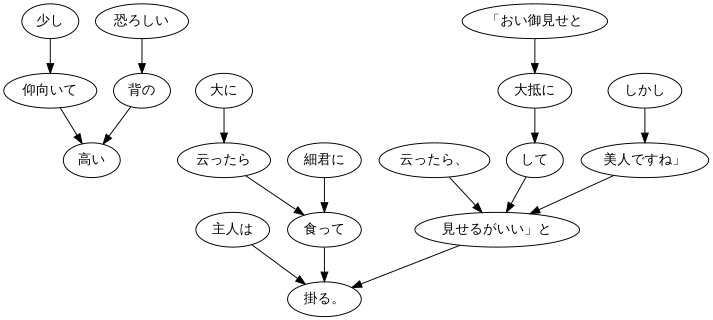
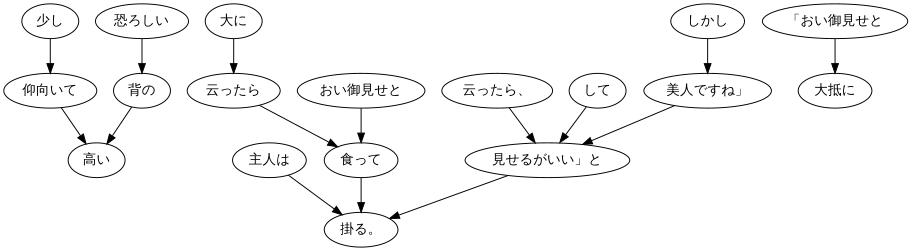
edge "大抵に" -> "して": removed
node "細君に": label "細君に" -> "おい御見せと"
